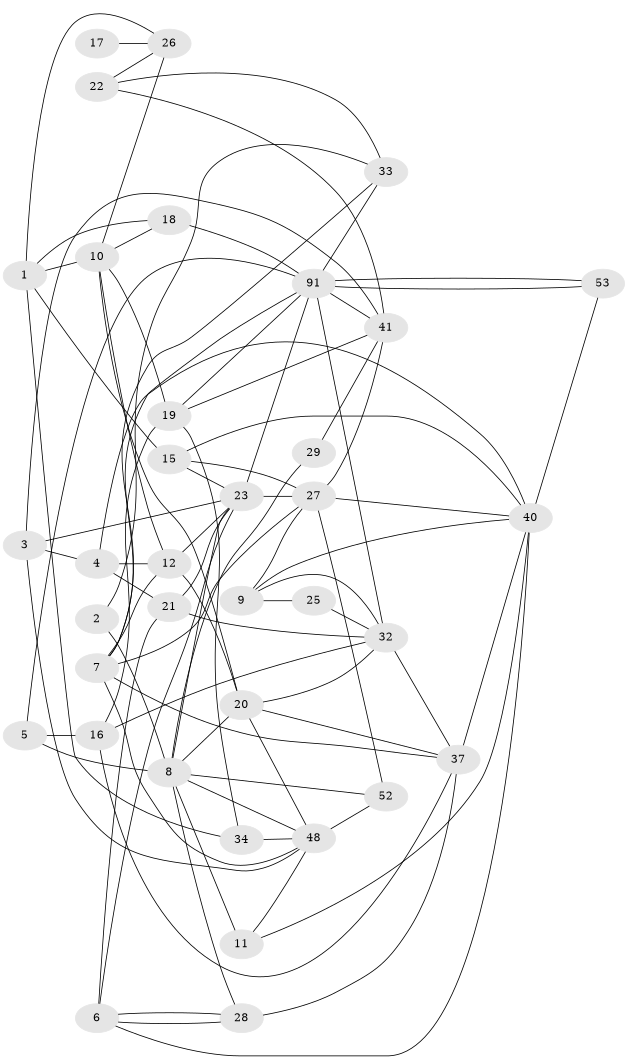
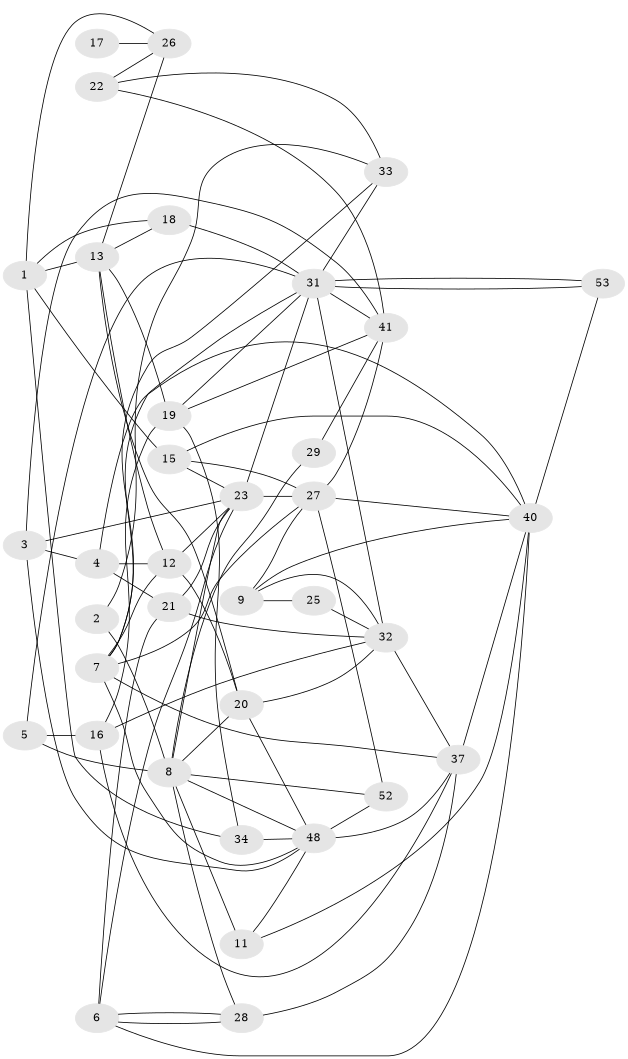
node "10": label "10" -> "13"
node "91": label "91" -> "31"
edge "20" -- "37": now "48" -- "37"
